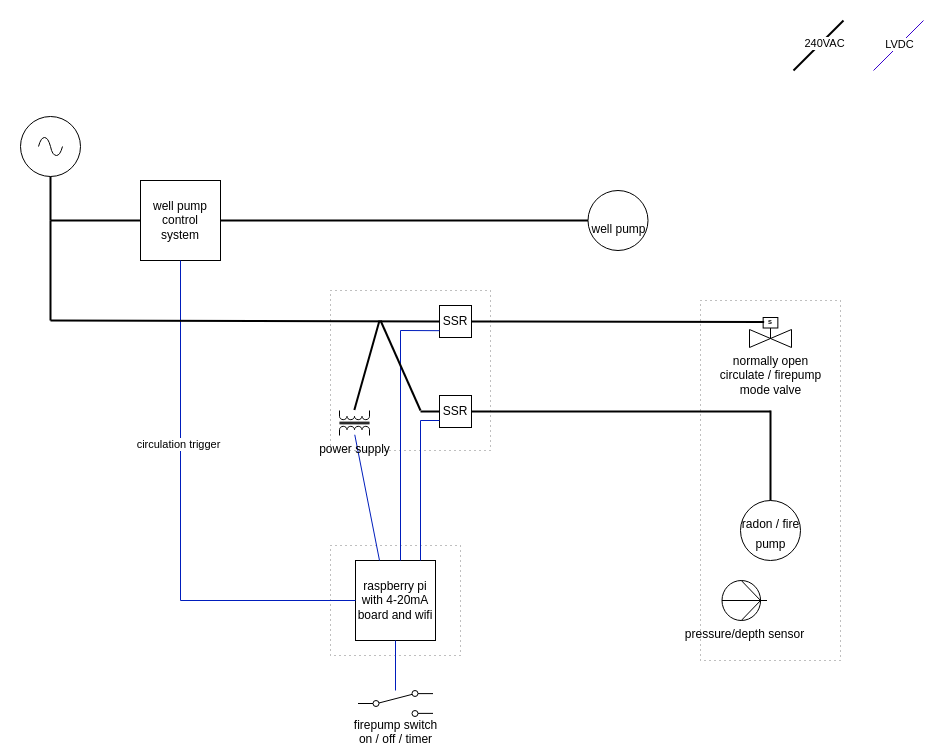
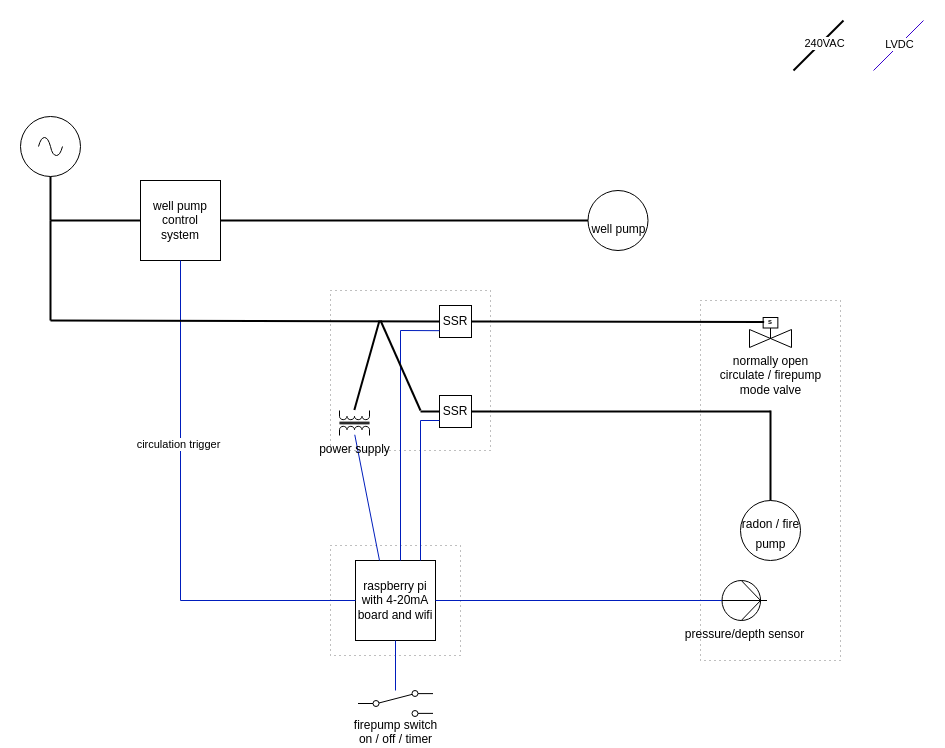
edge "raspberry pi with 4-20mA board and wifi" -- "pressure/depth sensor": added
